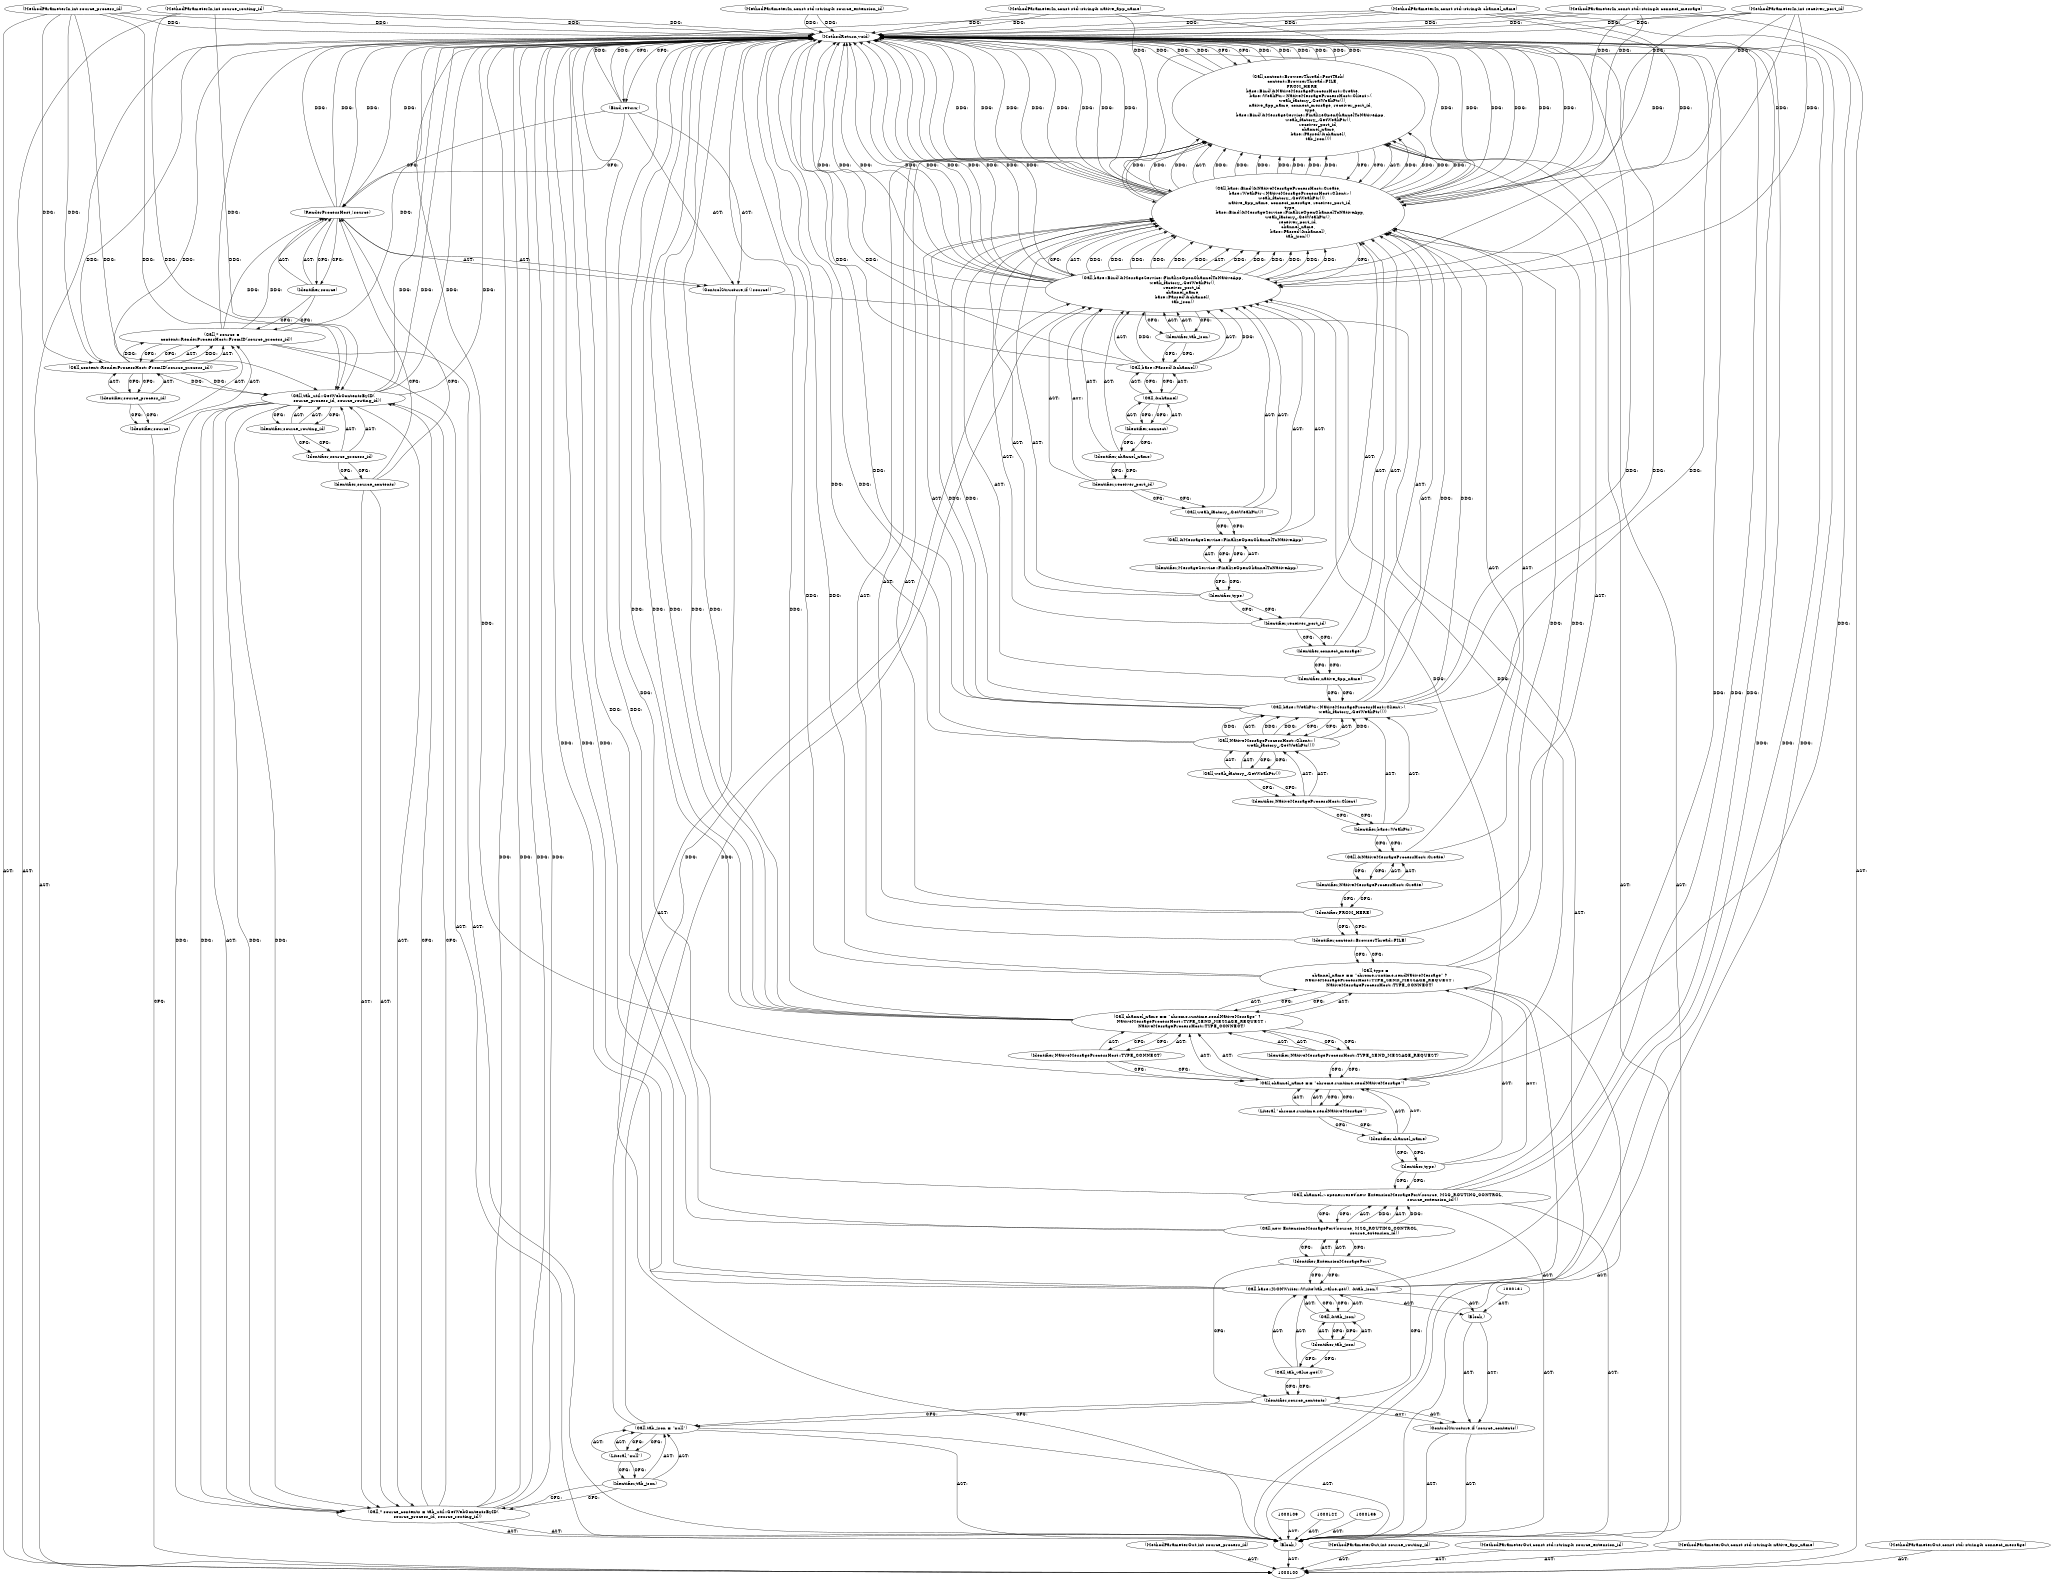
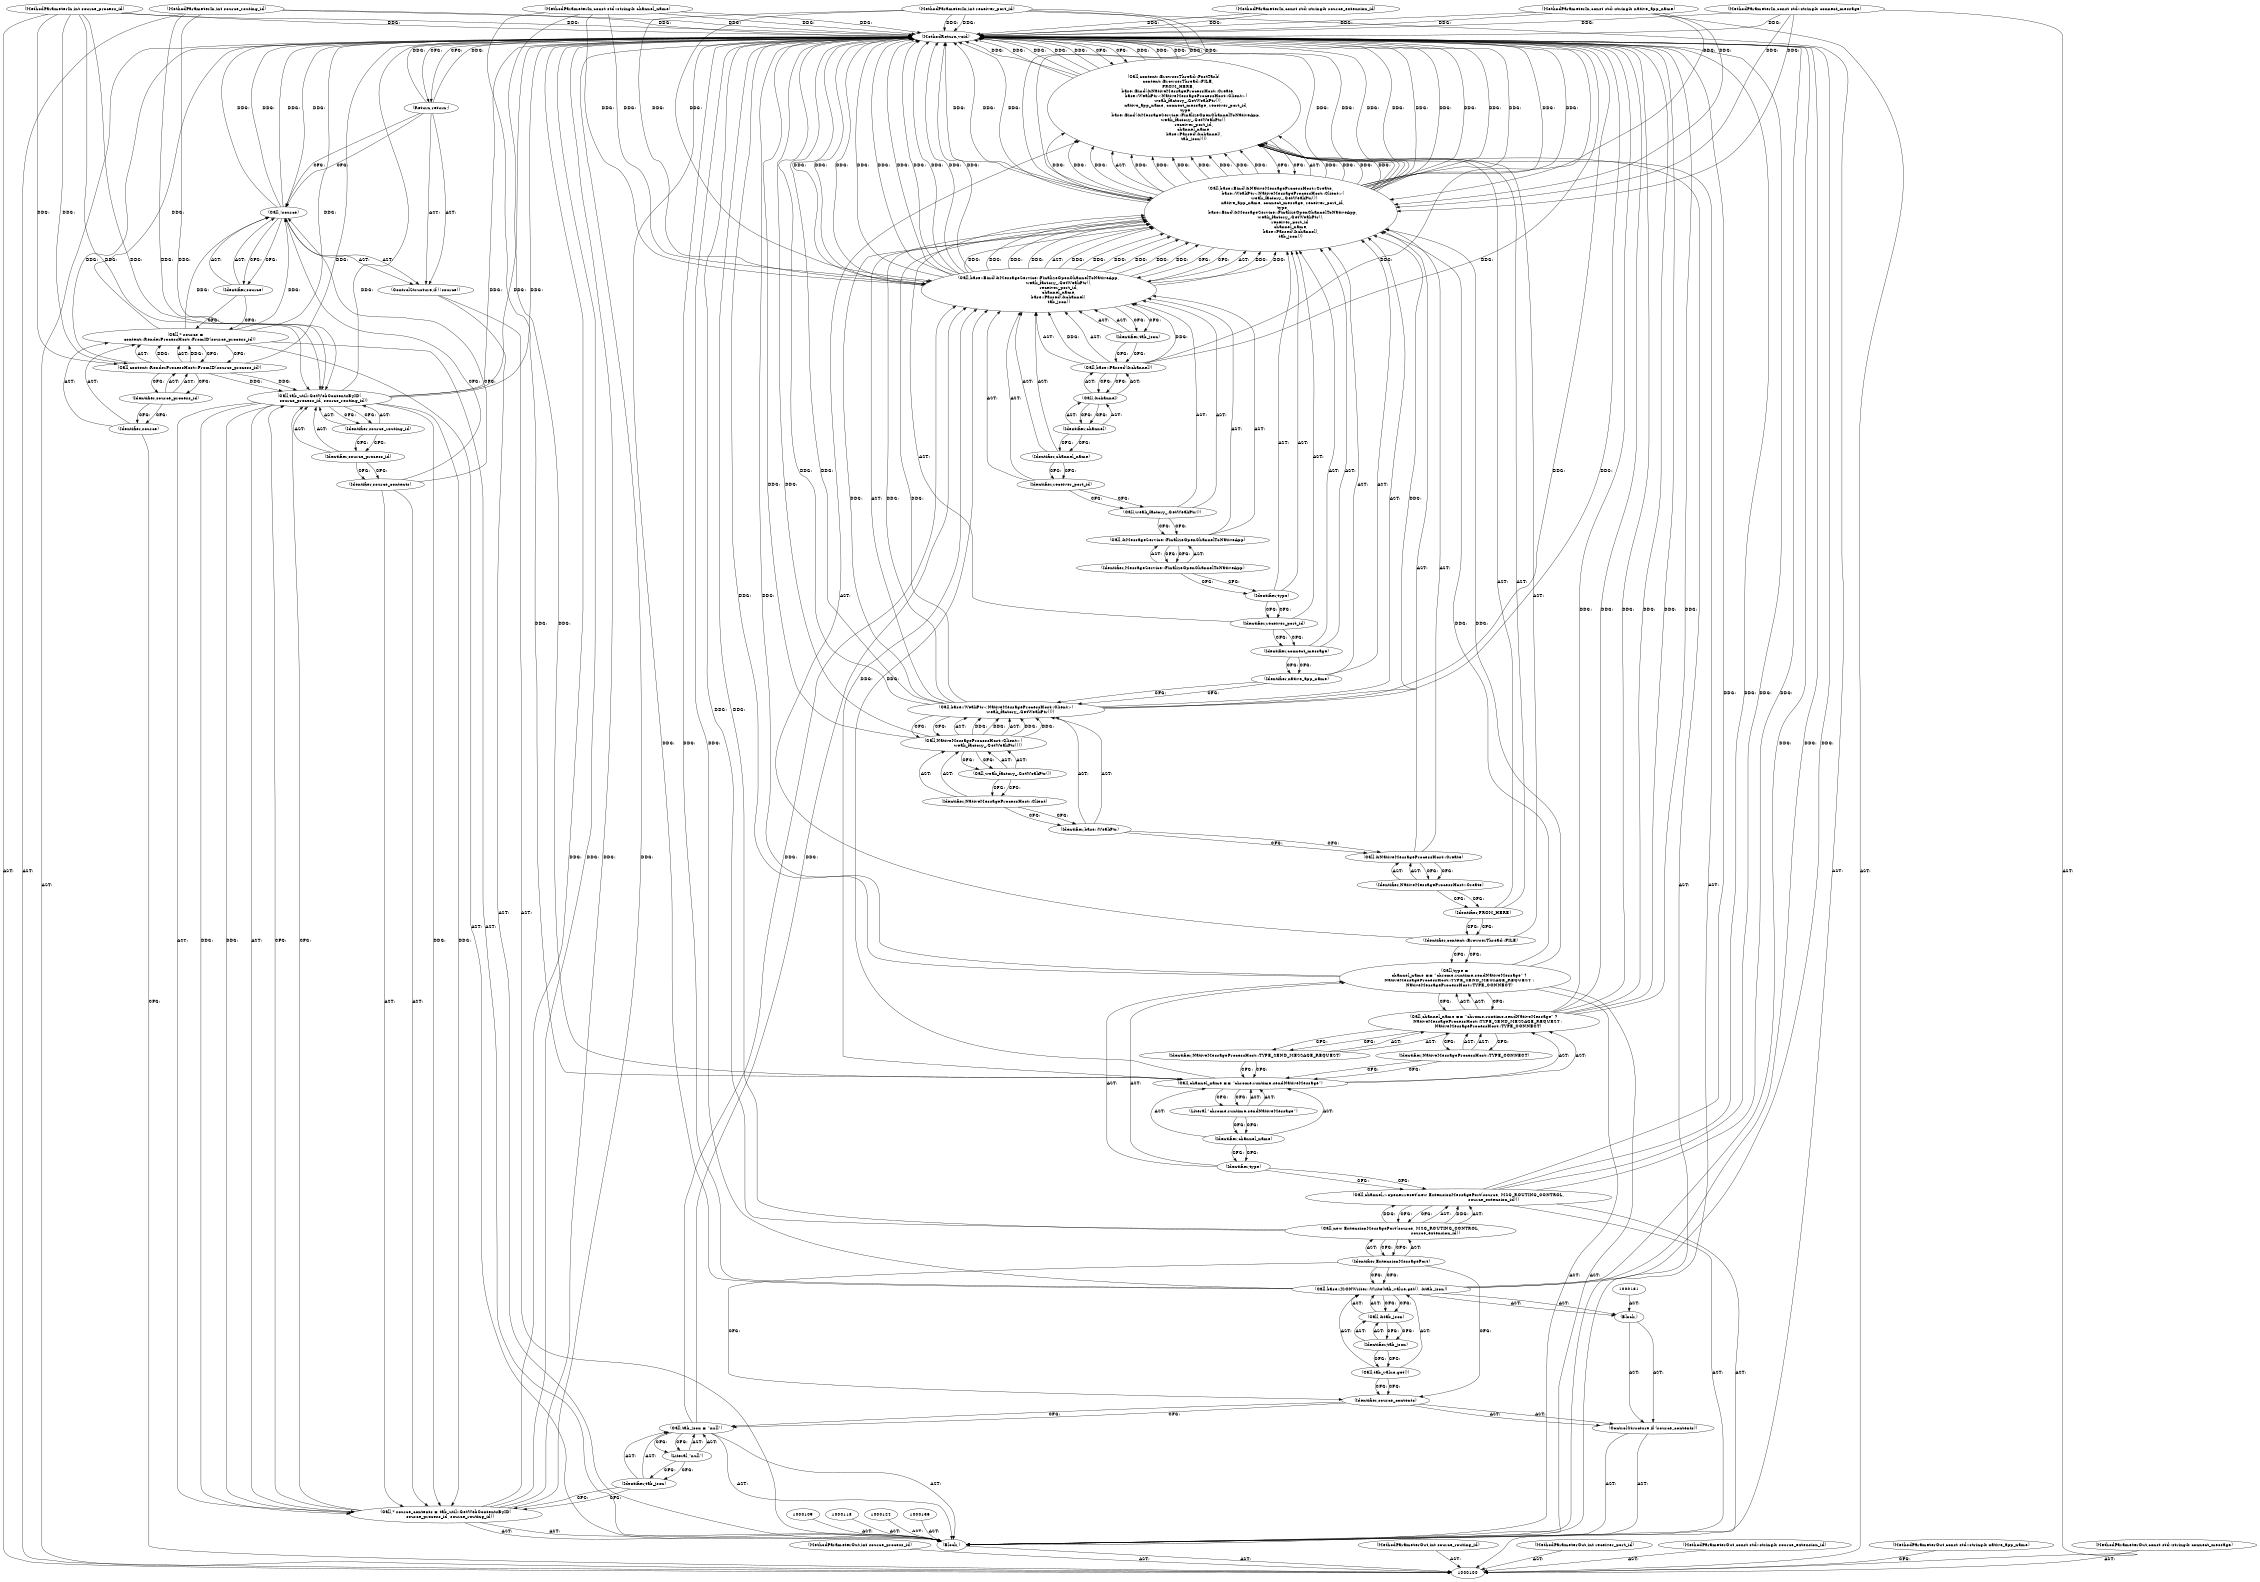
node "(Bind,return;)": label "(Bind,return;)" -> "(Return,return;)"
node "(RenderProcessHost,!source)": label "(RenderProcessHost,!source)" -> "(Call,!source)"
node "(Identifier,connect)": label "(Identifier,connect)" -> "(Identifier,channel)"
edge "(MethodParameterIn,int receiver_port_id)" -> "1000100": added, label "AST:"
edge "(MethodParameterIn,const std::string& native_app_name)" -> "1000100": added, label "AST:"
node "1000118": added
node "(MethodParameterOut,int receiver_port_id)": added
edge "(MethodParameterOut,const std::string& native_app_name)" -> "1000100": label "AST: " -> "CFG: "
